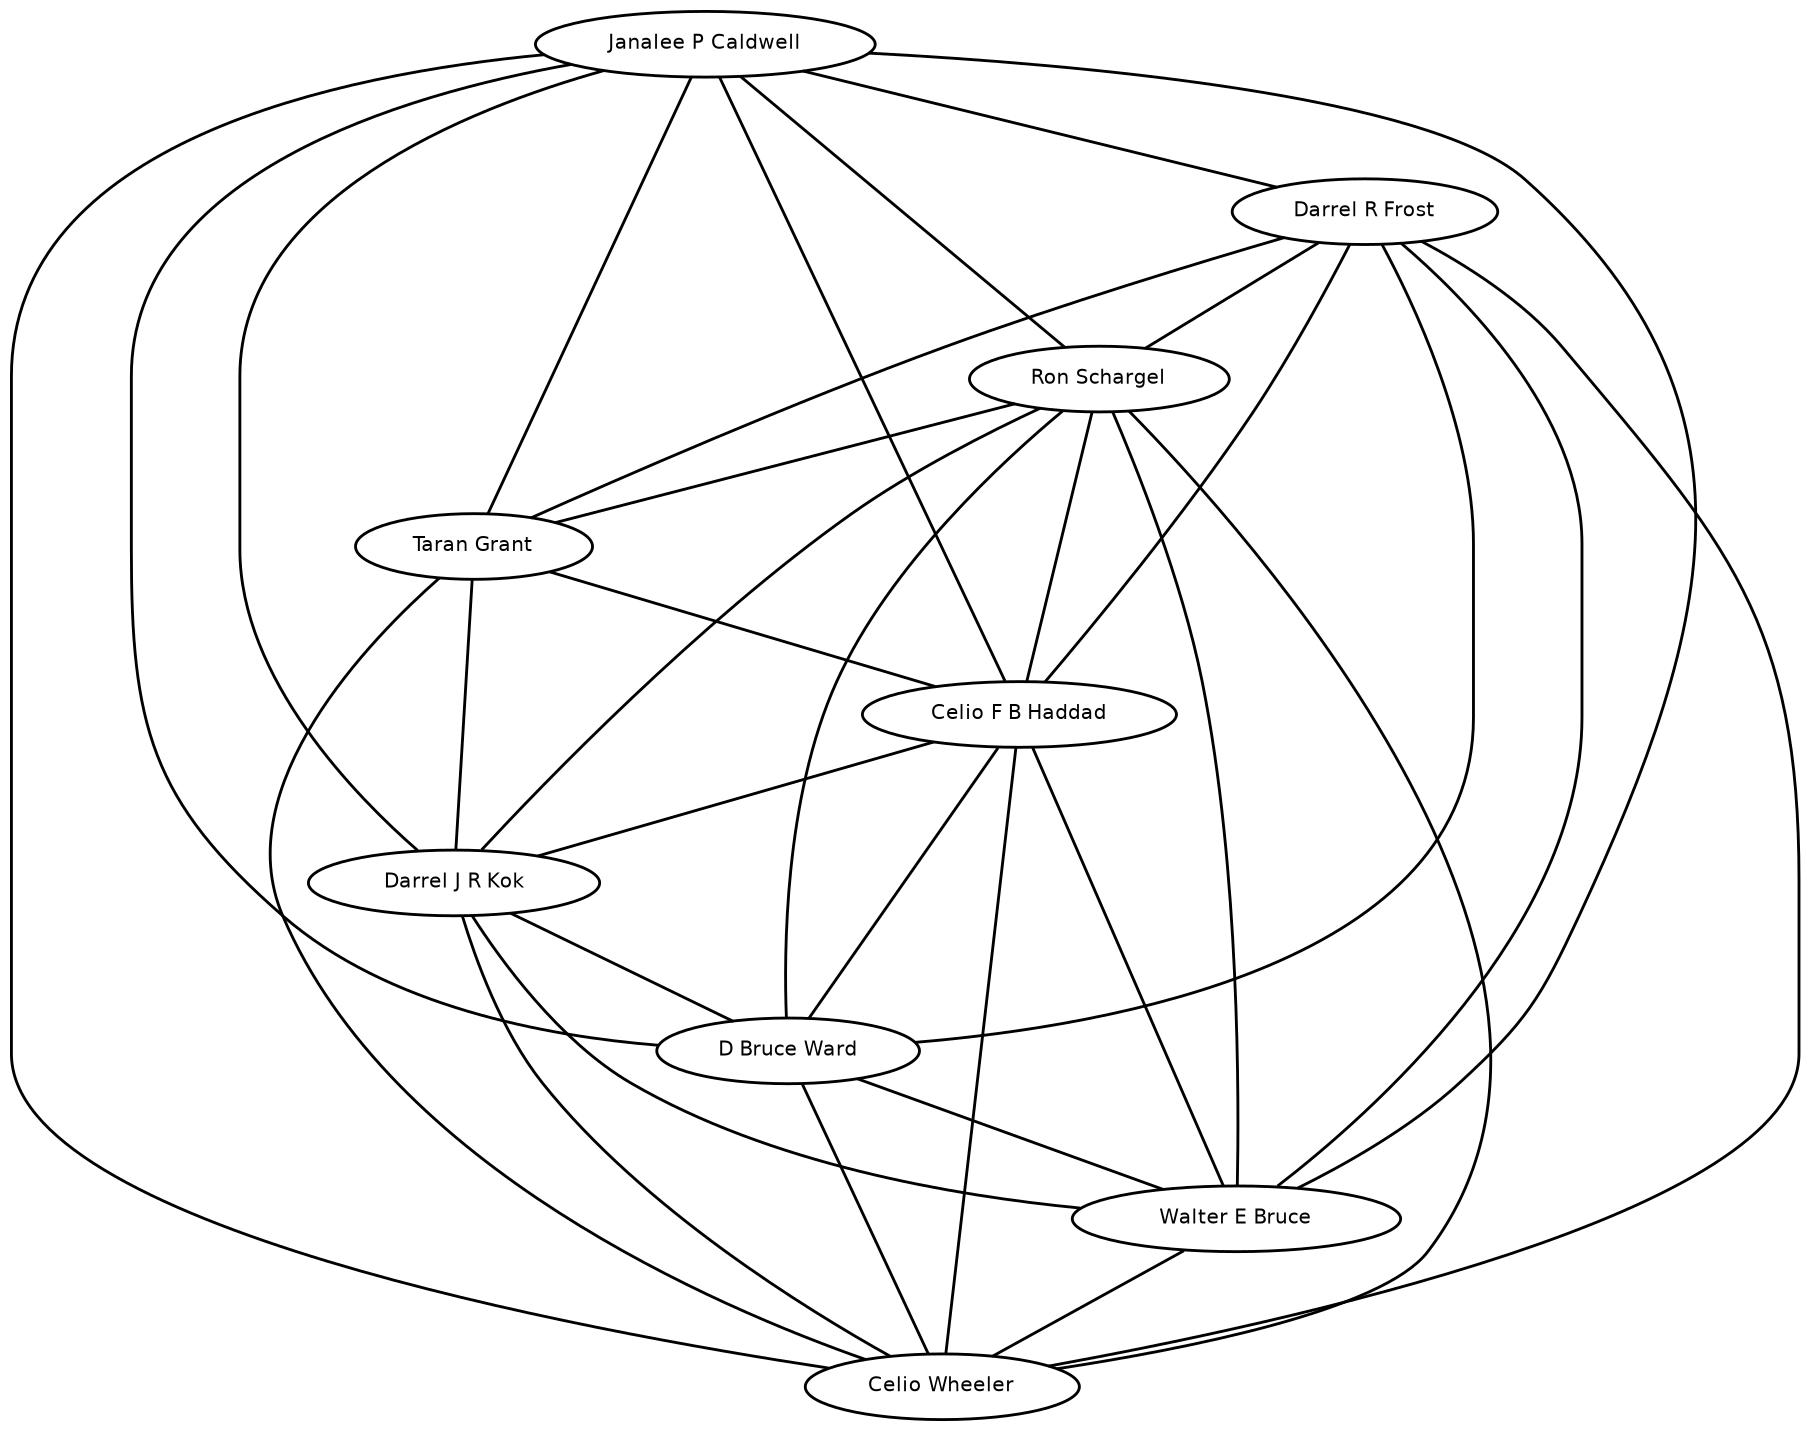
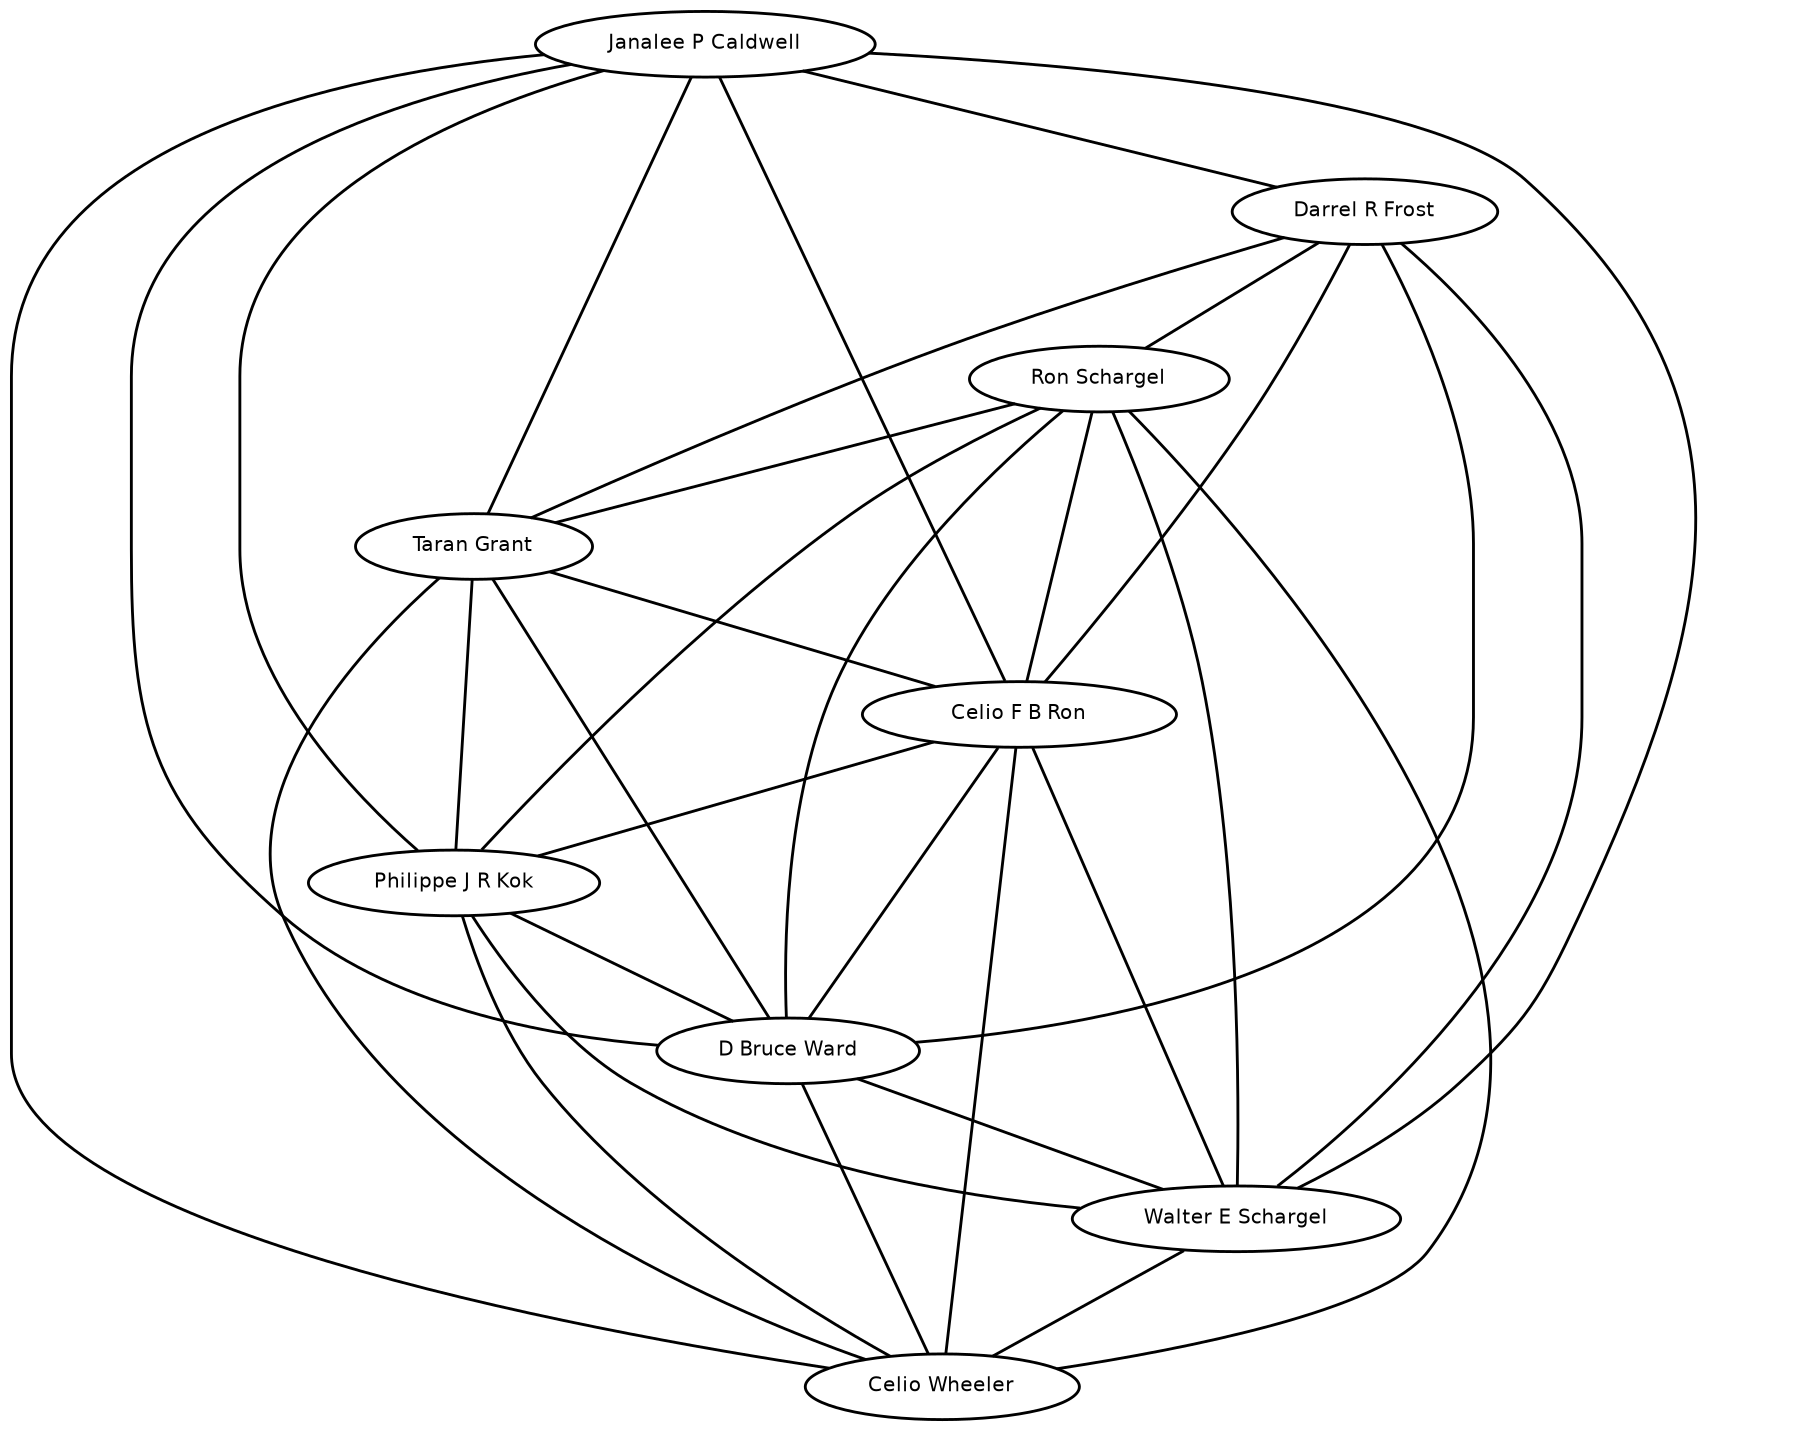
edge "Janalee P Caldwell" -- "Ron Schargel": removed
node "Celio F B Haddad": label "Celio F B Haddad" -> "Celio F B Ron"
edge "Taran Grant" -- "D Bruce Ward": added
node "Darrel J R Kok": label "Darrel J R Kok" -> "Philippe J R Kok"
edge "Darrel R Frost" -- "Celio Wheeler": removed
node "Walter E Bruce": label "Walter E Bruce" -> "Walter E Schargel"
